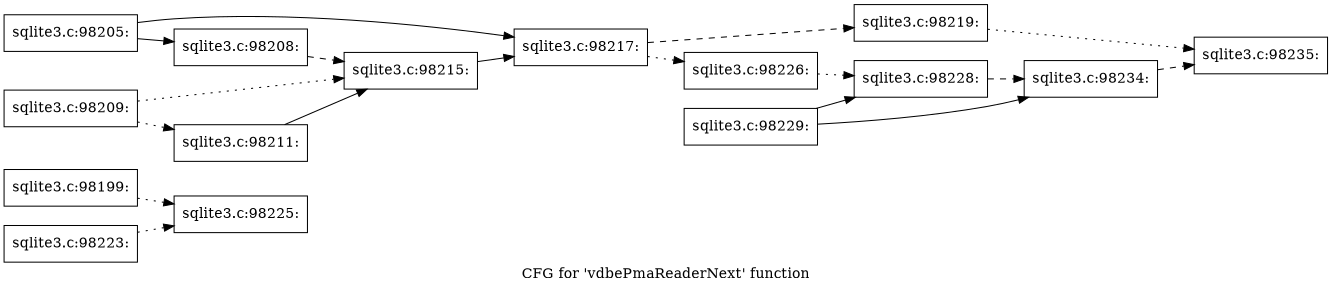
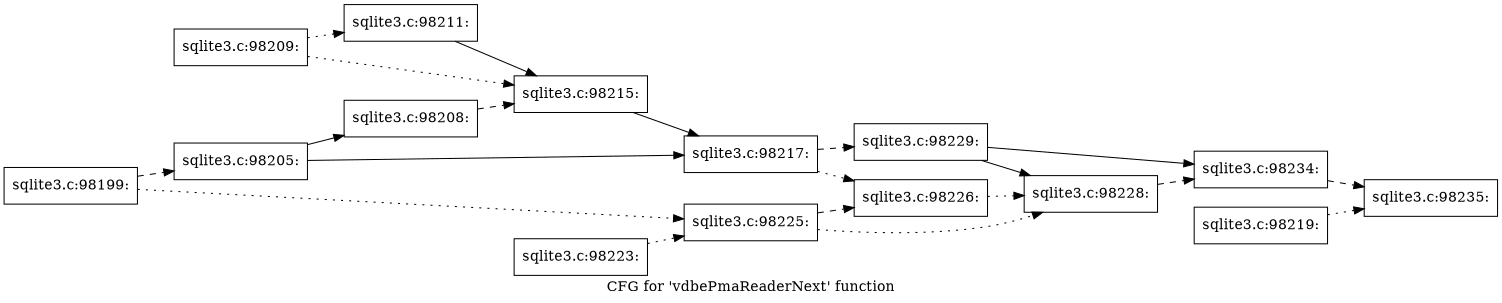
edge "sqlite3.c:98217:" -> "sqlite3.c:98219:": now "sqlite3.c:98217:" -> "sqlite3.c:98229:"
edge "sqlite3.c:98199:" -> "sqlite3.c:98205:": added
edge "sqlite3.c:98225:" -> "sqlite3.c:98226:": added
edge "sqlite3.c:98225:" -> "sqlite3.c:98228:": added
